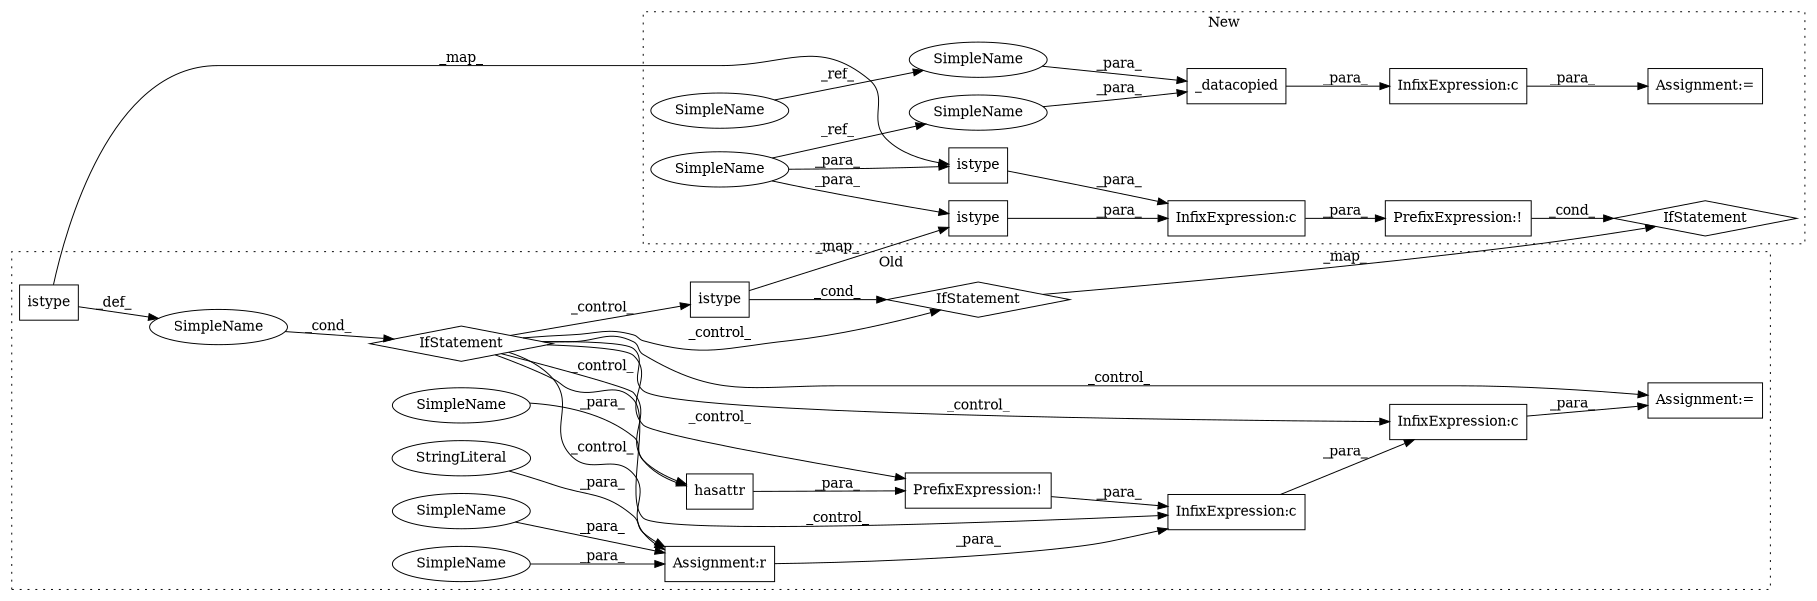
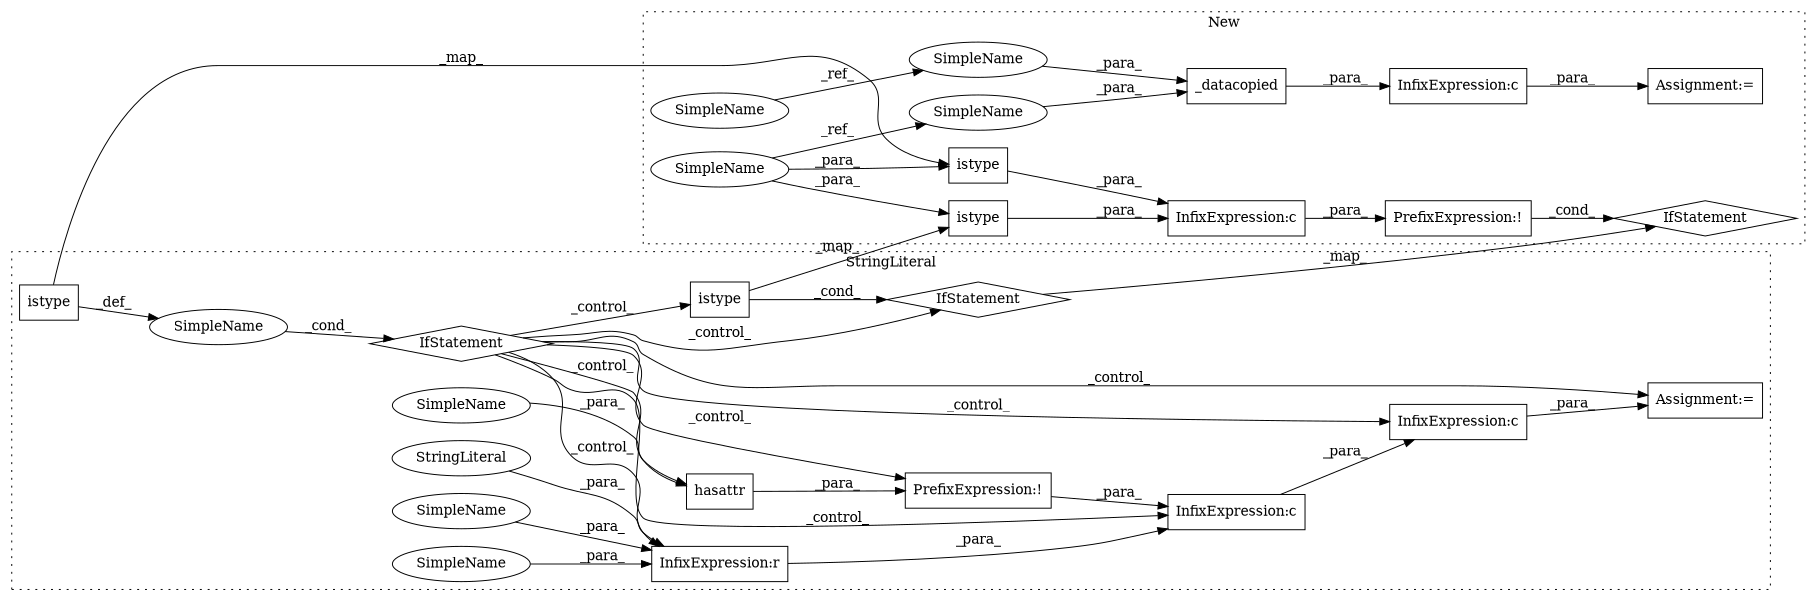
cluster "Old": label "Old" -> "StringLiteral"
node "Assignment:r": label "Assignment:r" -> "InfixExpression:r"
